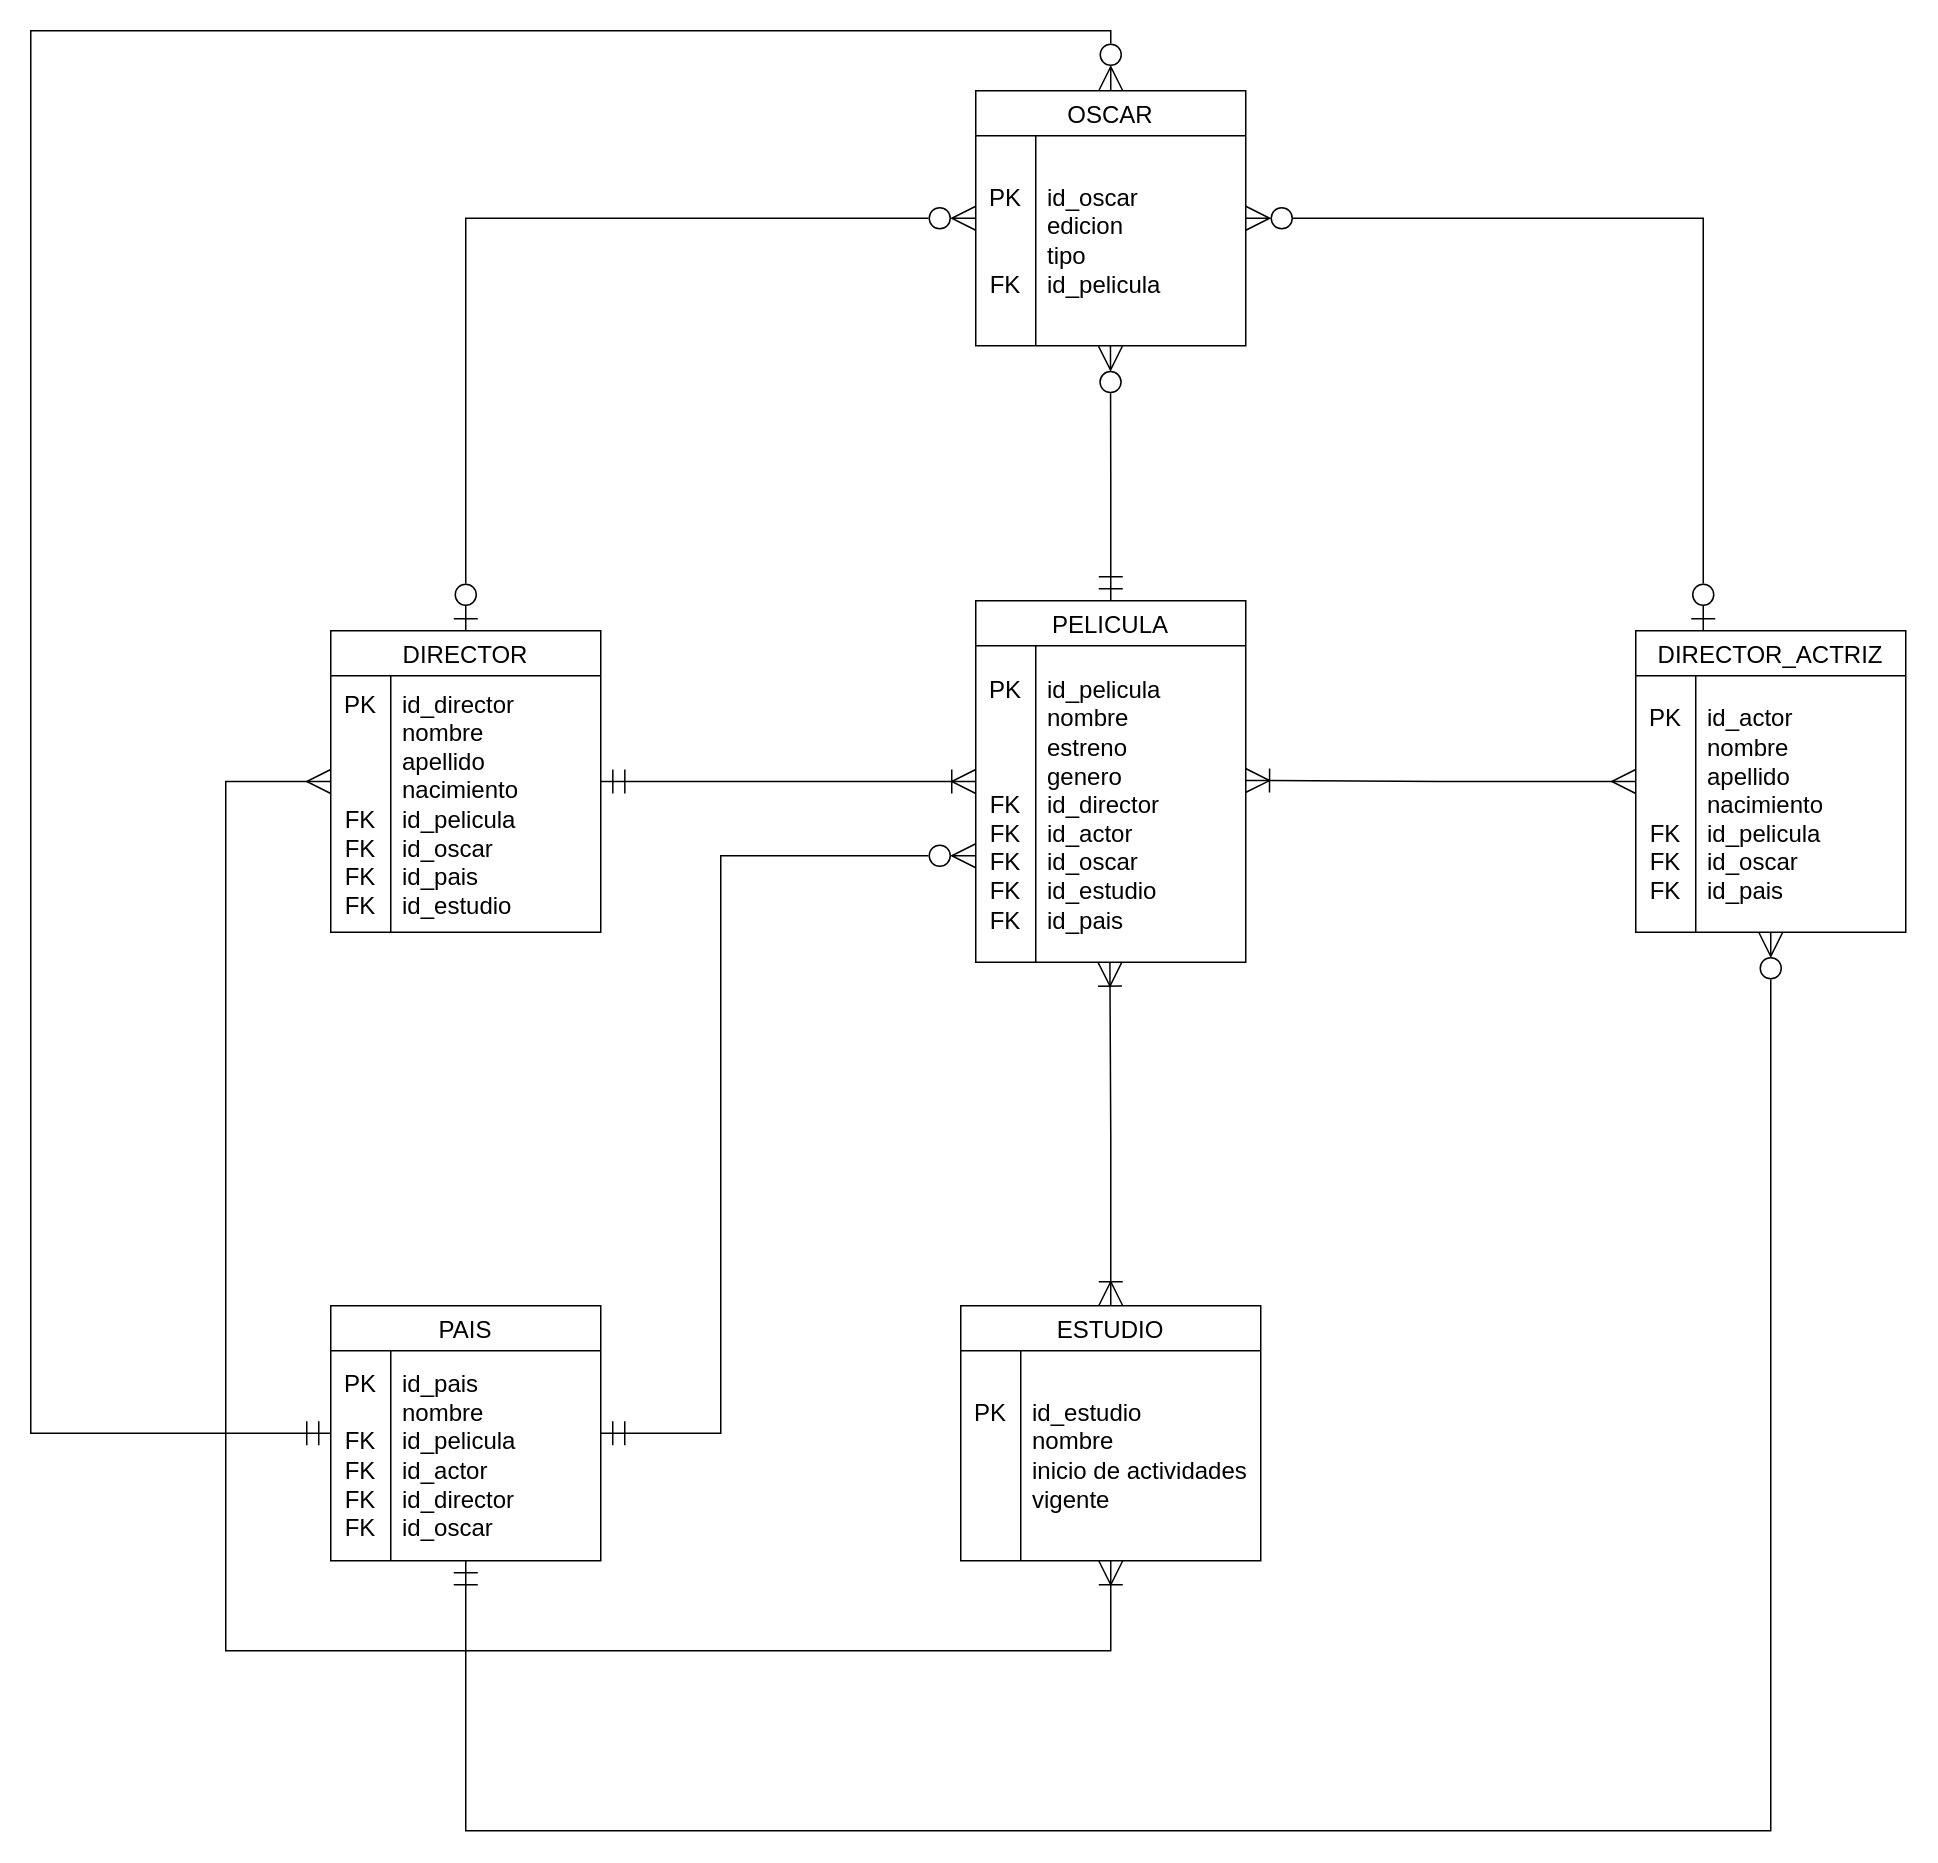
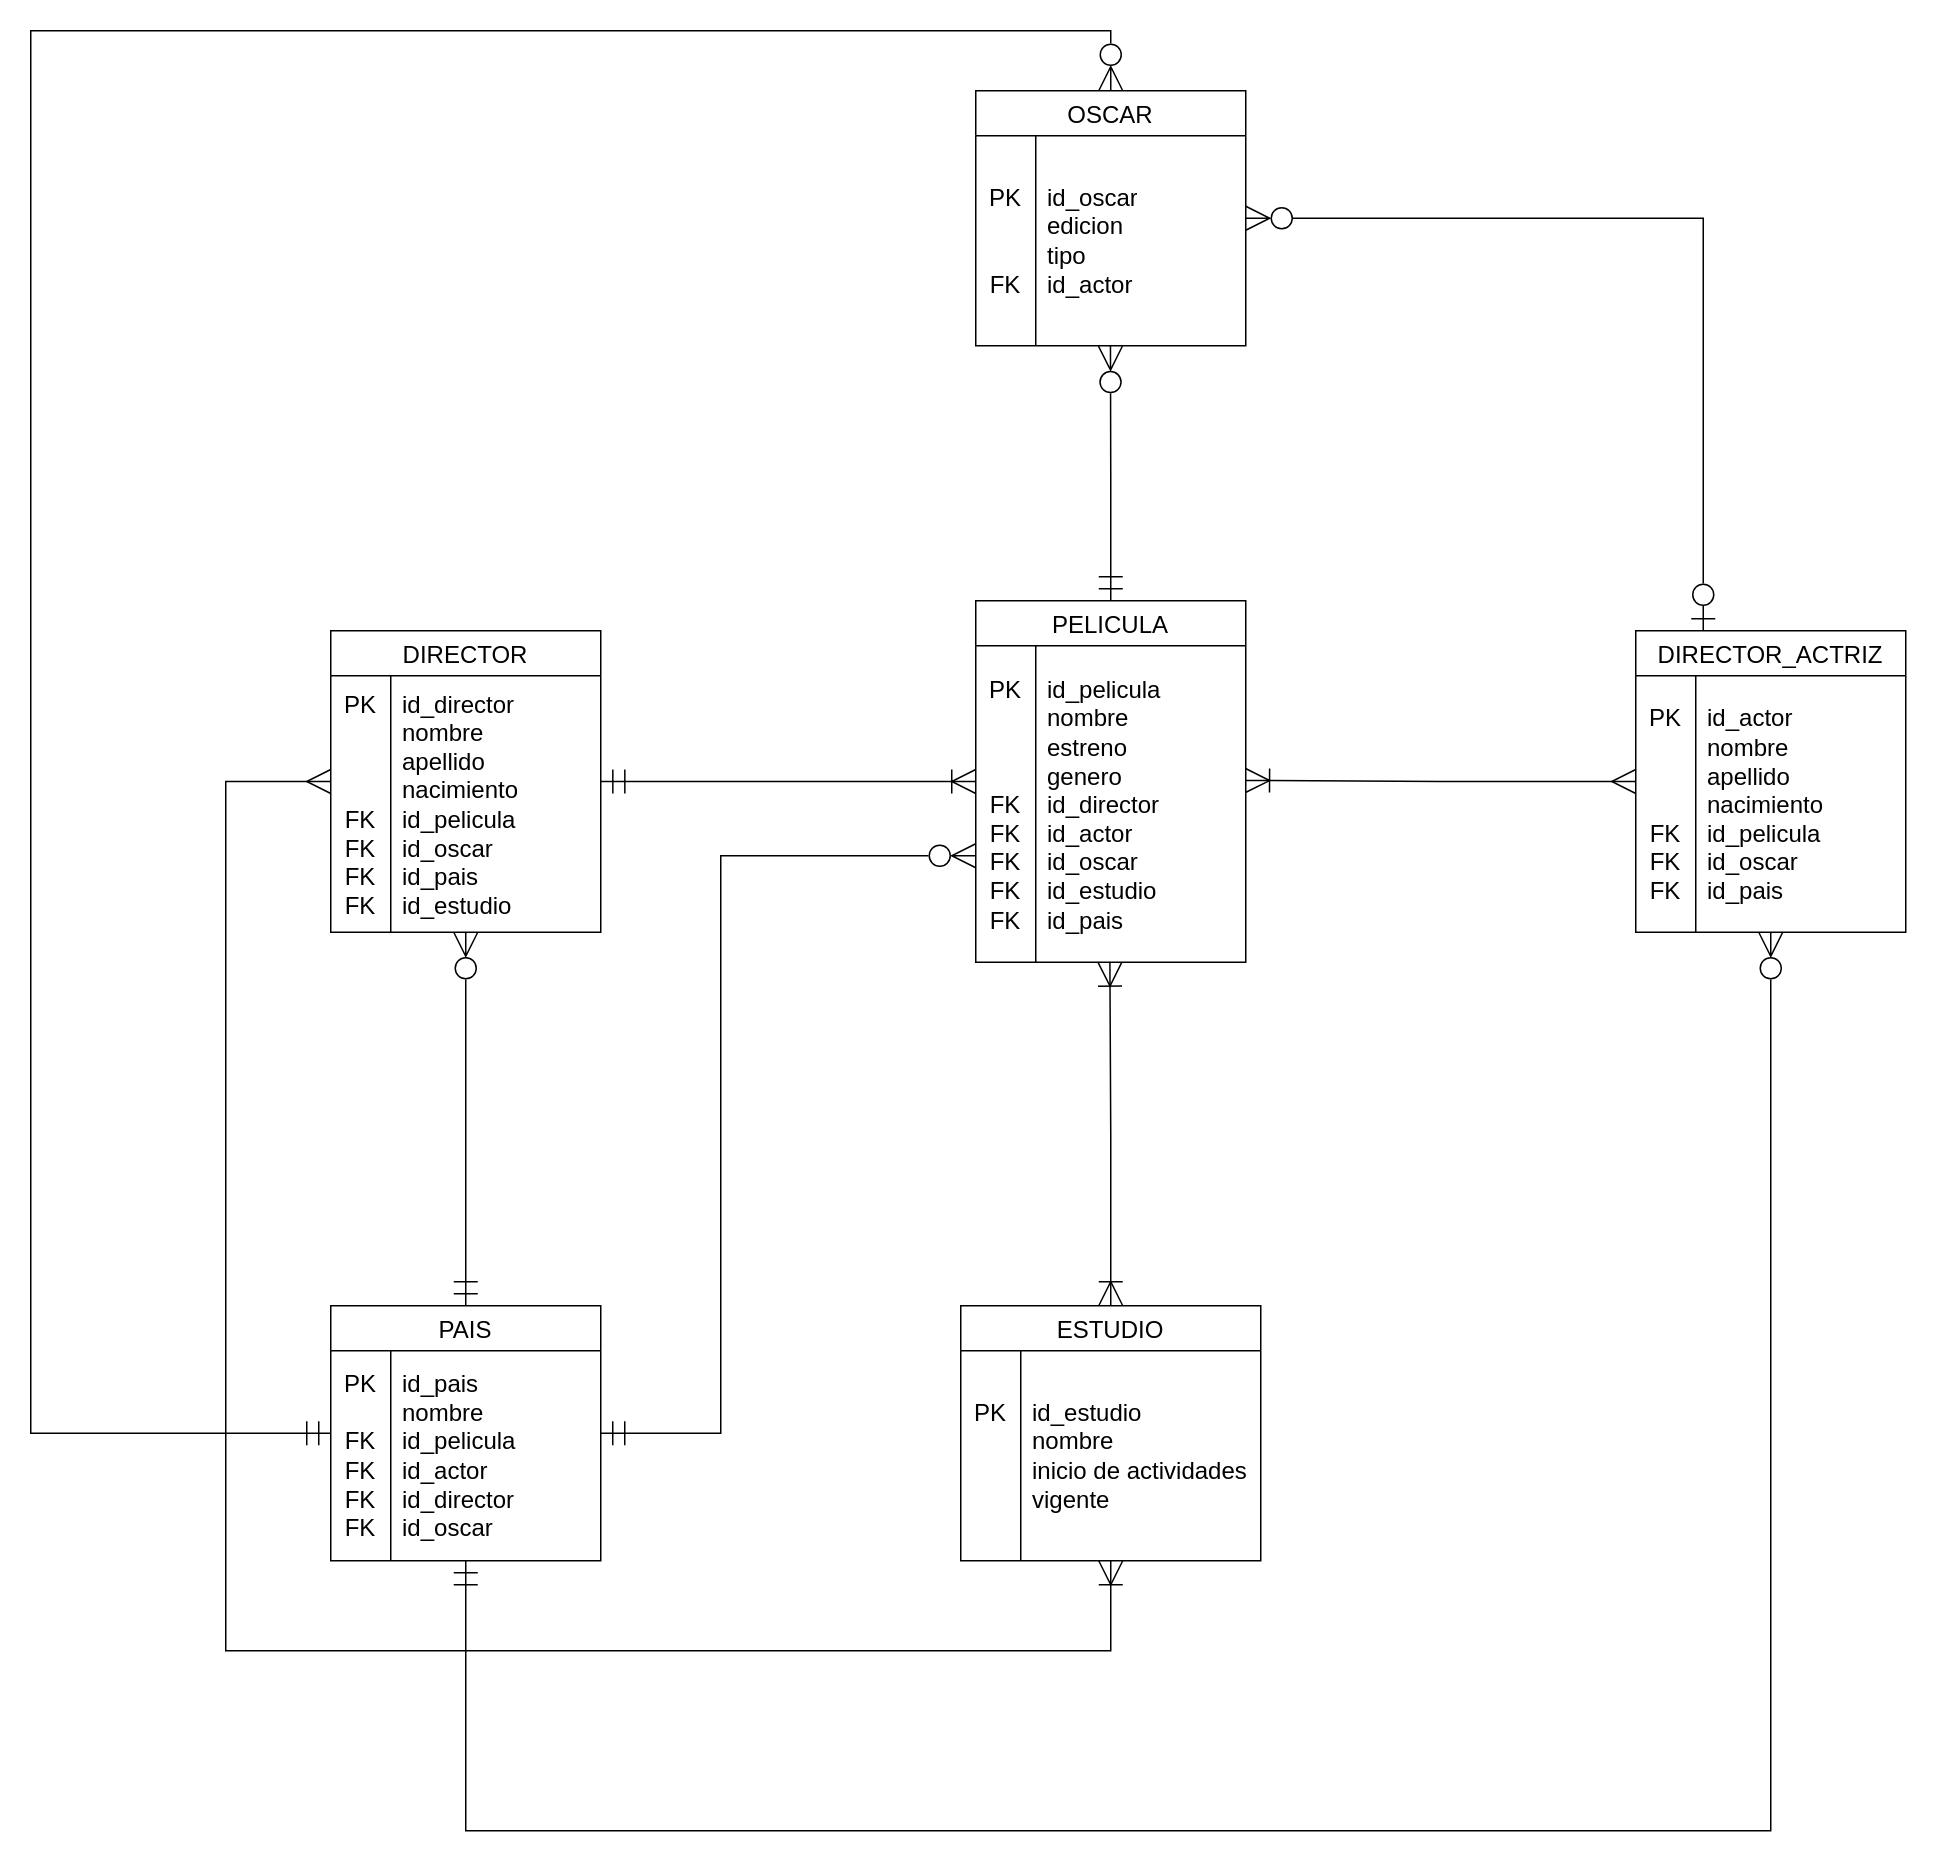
edge "OSCAR" -- "DIRECTOR": removed
node "id_oscar edicion tipo id_pelicula": label "id_oscar edicion tipo id_pelicula" -> "id_oscar edicion tipo id_actor"
edge "DIRECTOR" -- "PAIS": added
